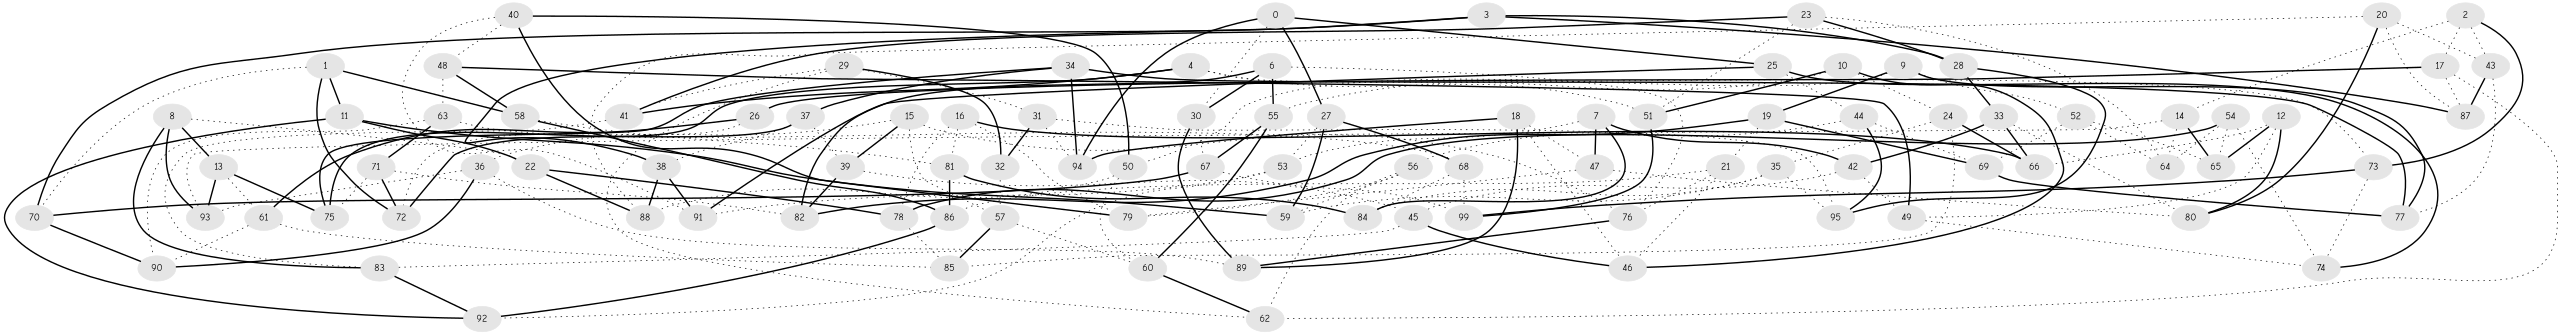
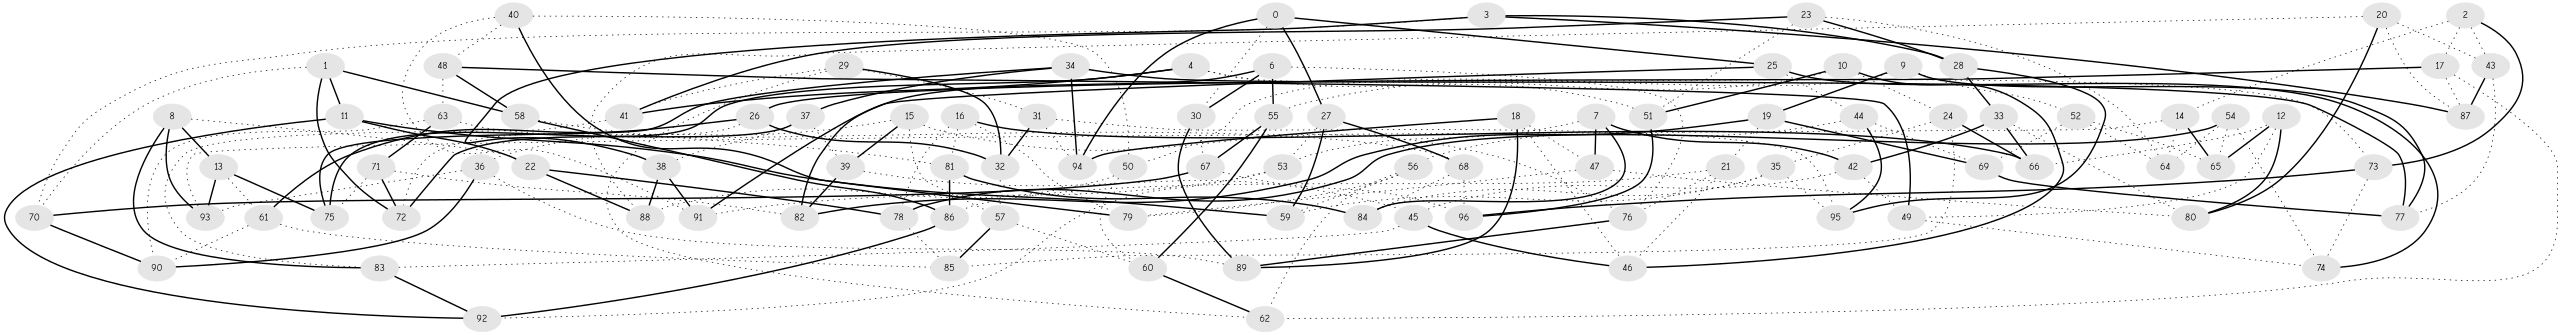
edge "40" -- "50": style bold -> dotted
edge "3" -- "70": style bold -> dotted
edge "26" -- "32": added
node "99": label "99" -> "96"
